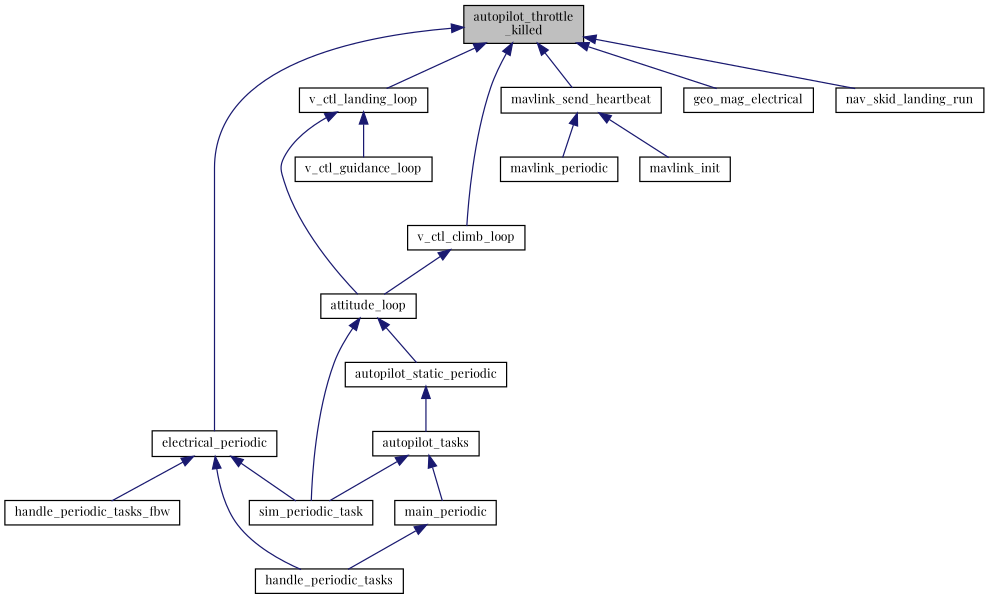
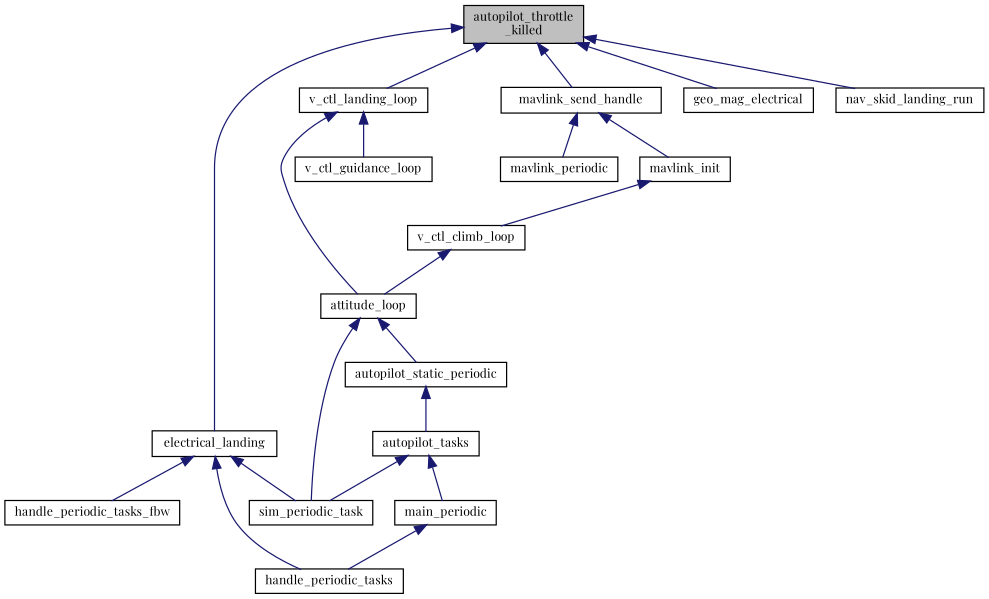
node "mavlink_send_heartbeat": label "mavlink_send_heartbeat" -> "mavlink_send_handle"
edge "v_ctl_climb_loop" -> "autopilot_throttle _killed": now "v_ctl_climb_loop" -> "mavlink_init"
node "electrical_periodic": label "electrical_periodic" -> "electrical_landing"
